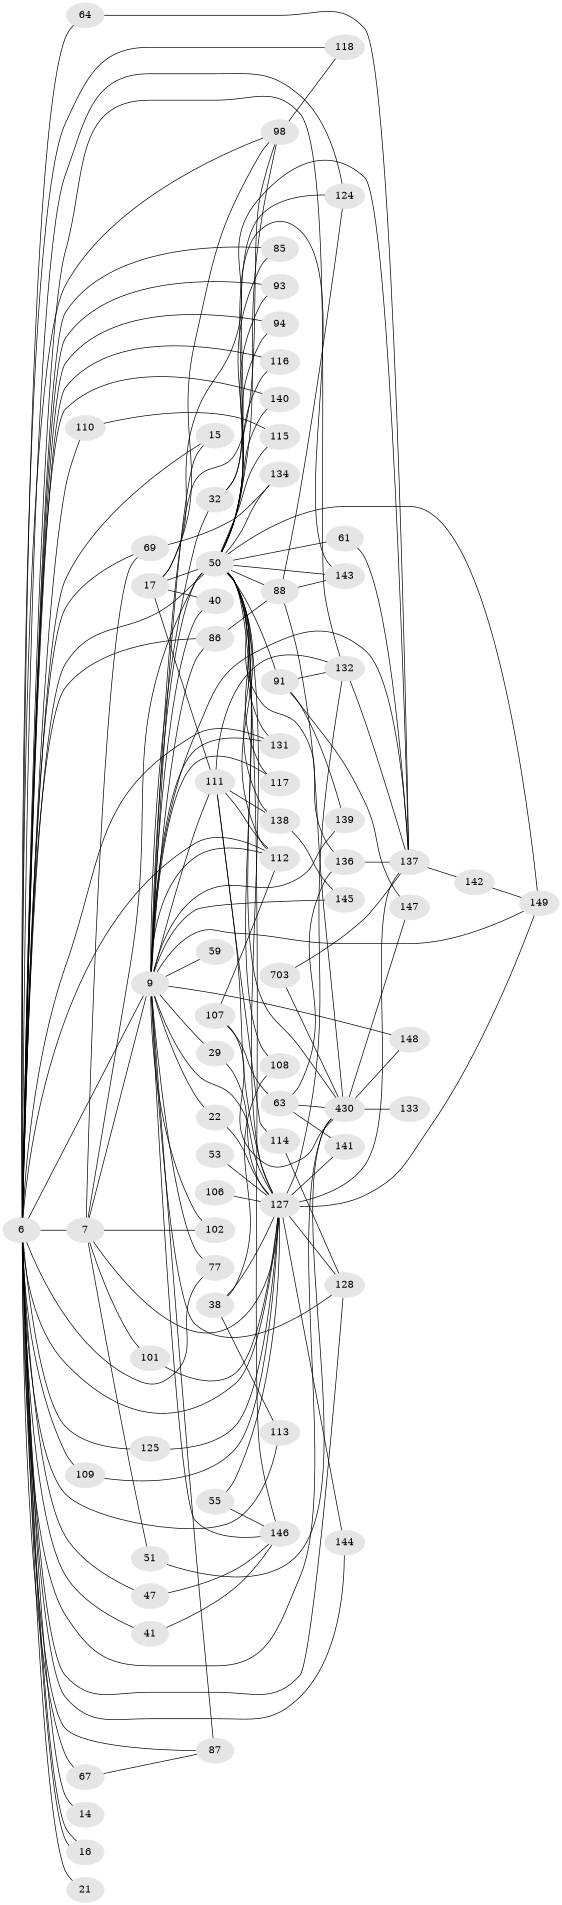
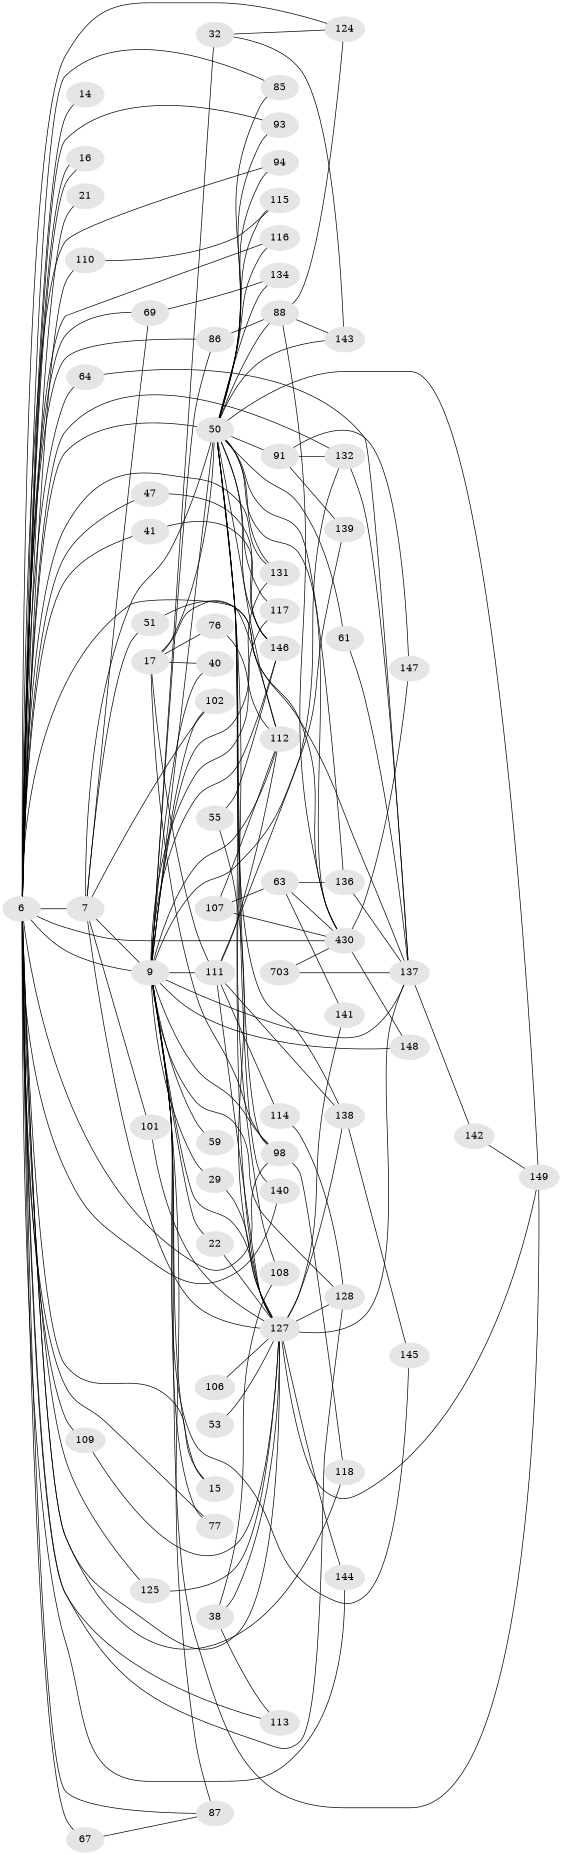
node "76": added
edge "132" -- "127": now "138" -- "127"
node "133": removed
